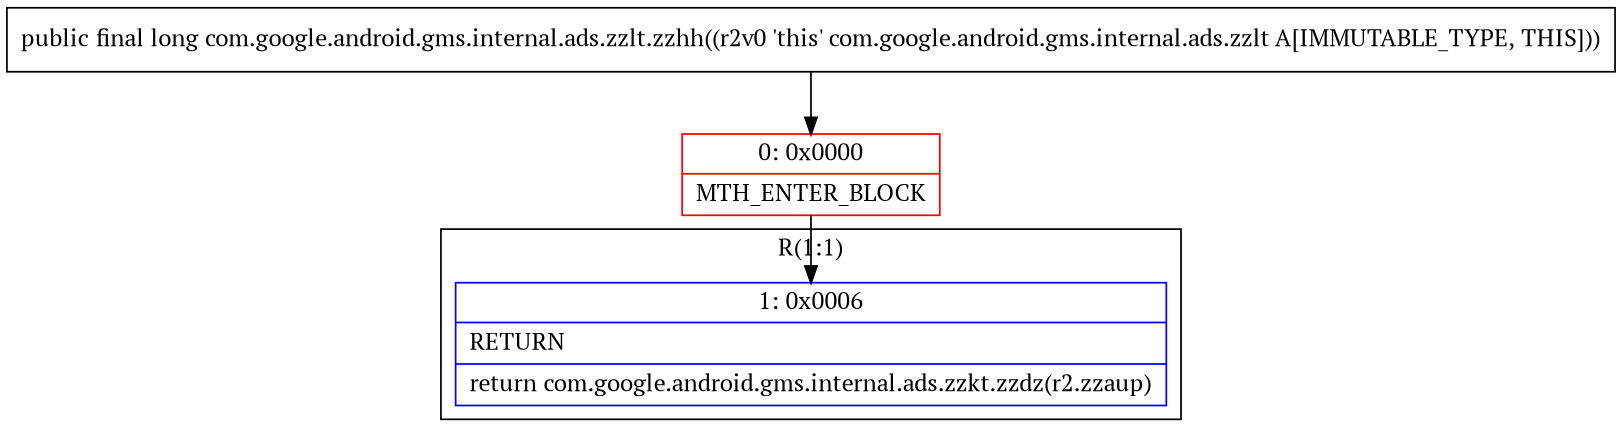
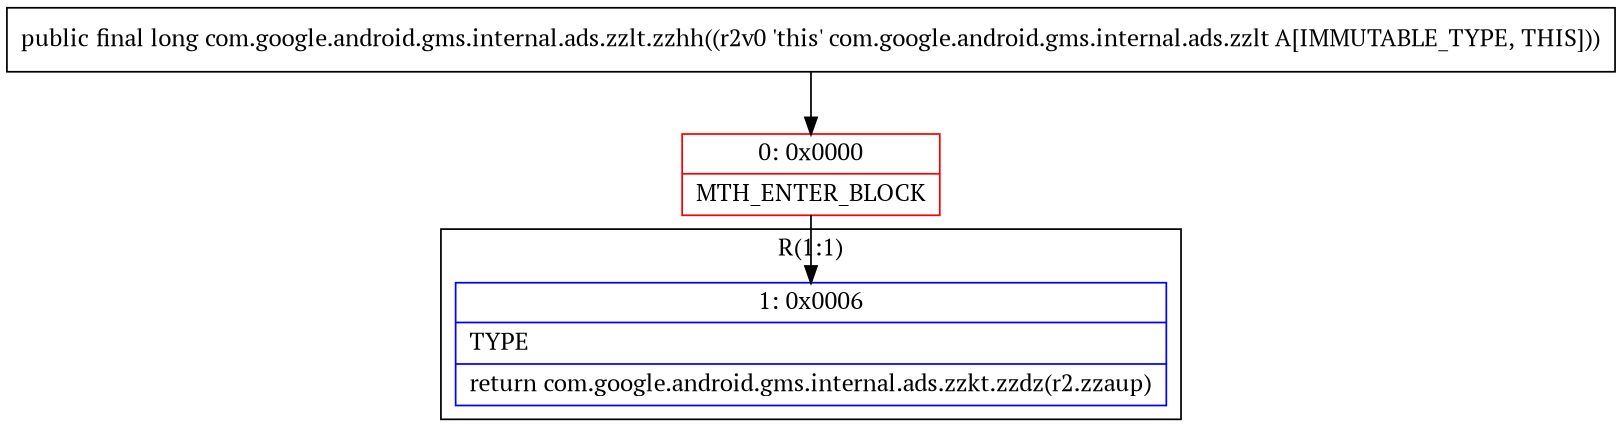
node "1: 0x0006": text "RETURN" -> "TYPE"
